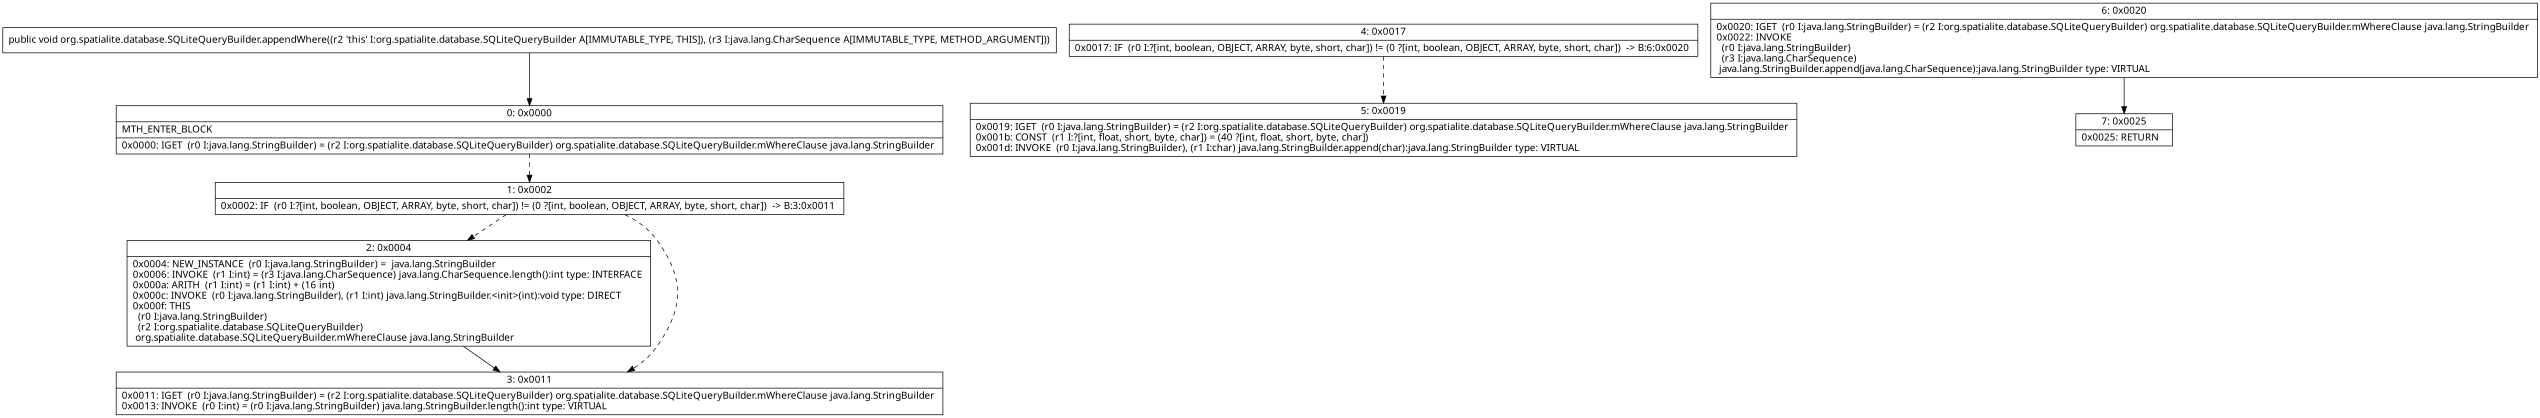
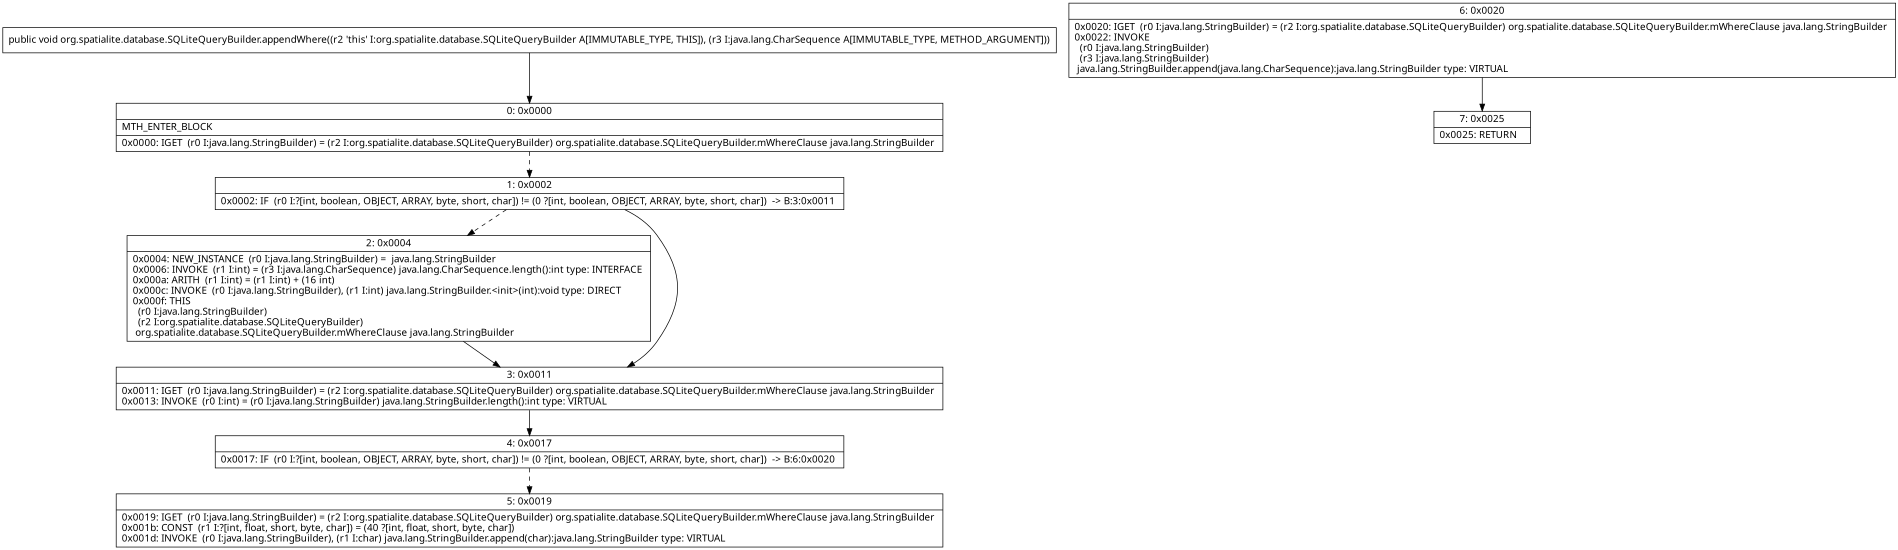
node "6: 0x0020": text "(r3 I:java.lang.CharSequence)" -> "(r3 I:java.lang.StringBuilder)"
edge "1: 0x0002" -> "3: 0x0011": style dashed -> solid
edge "3: 0x0011" -> "4: 0x0017": added
